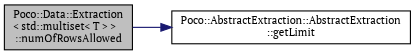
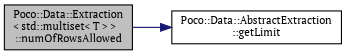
node "Poco::AbstractExtraction::AbstractExtraction ::getLimit": label "Poco::AbstractExtraction::AbstractExtraction ::getLimit" -> "Poco::Data::AbstractExtraction ::getLimit"
